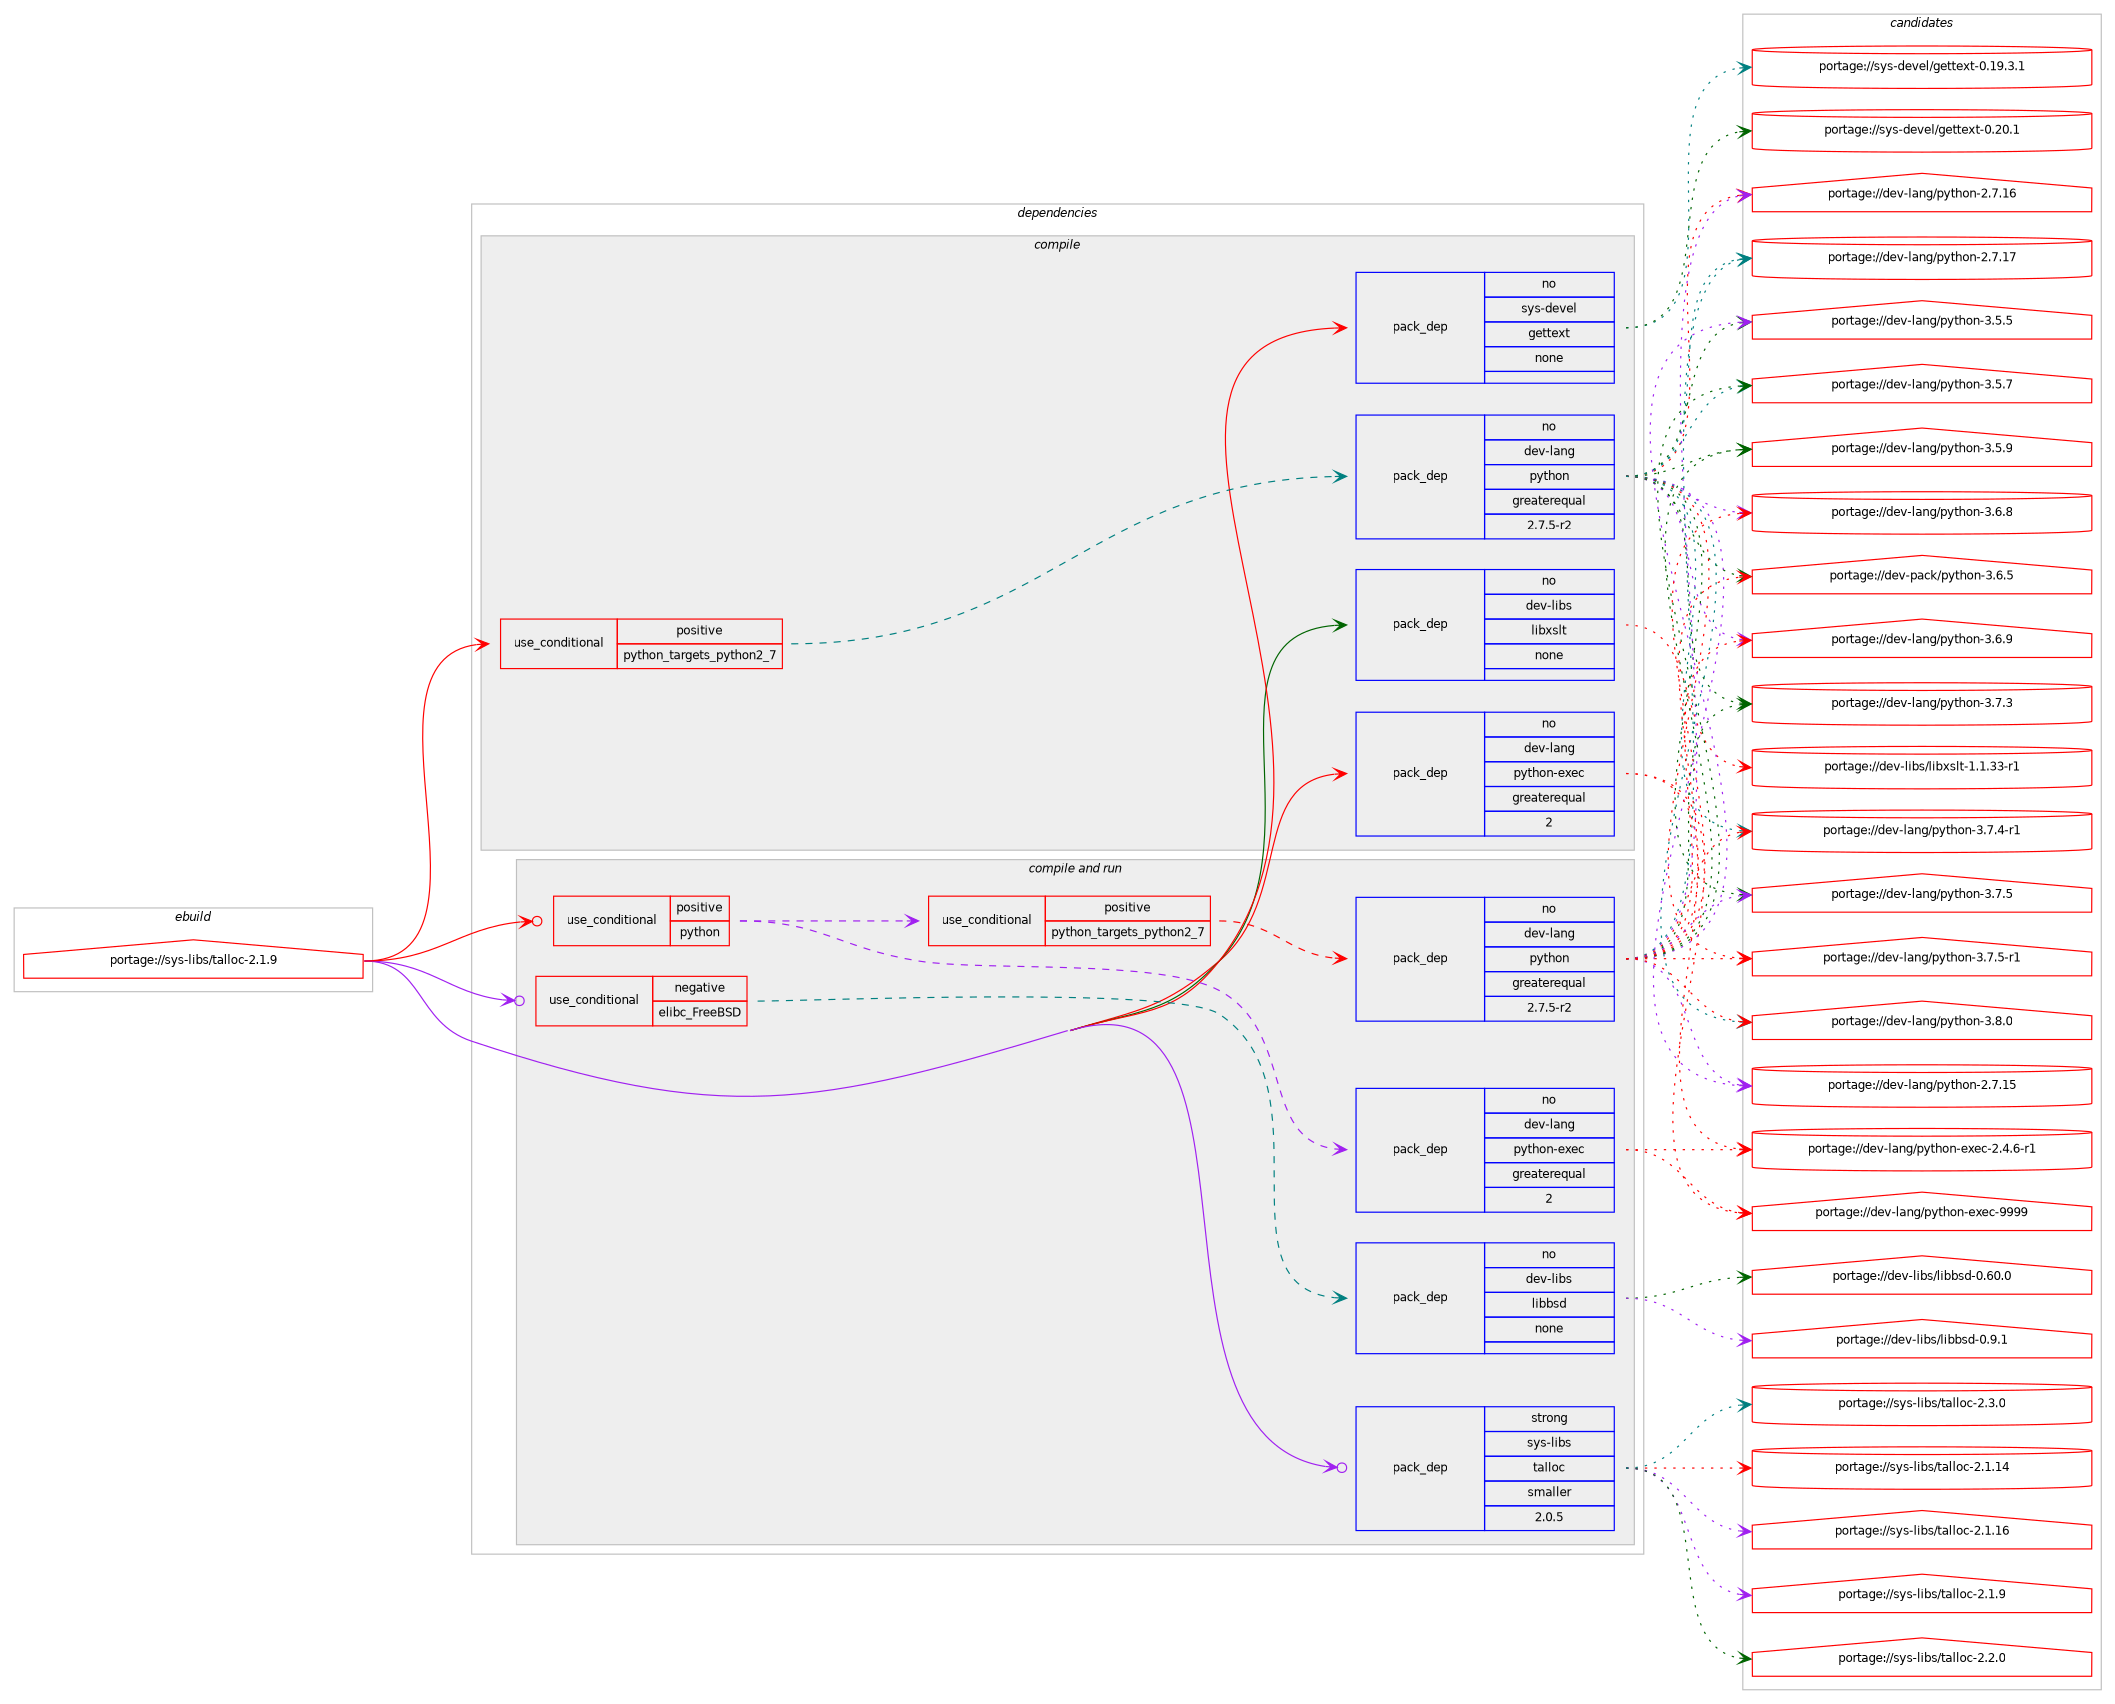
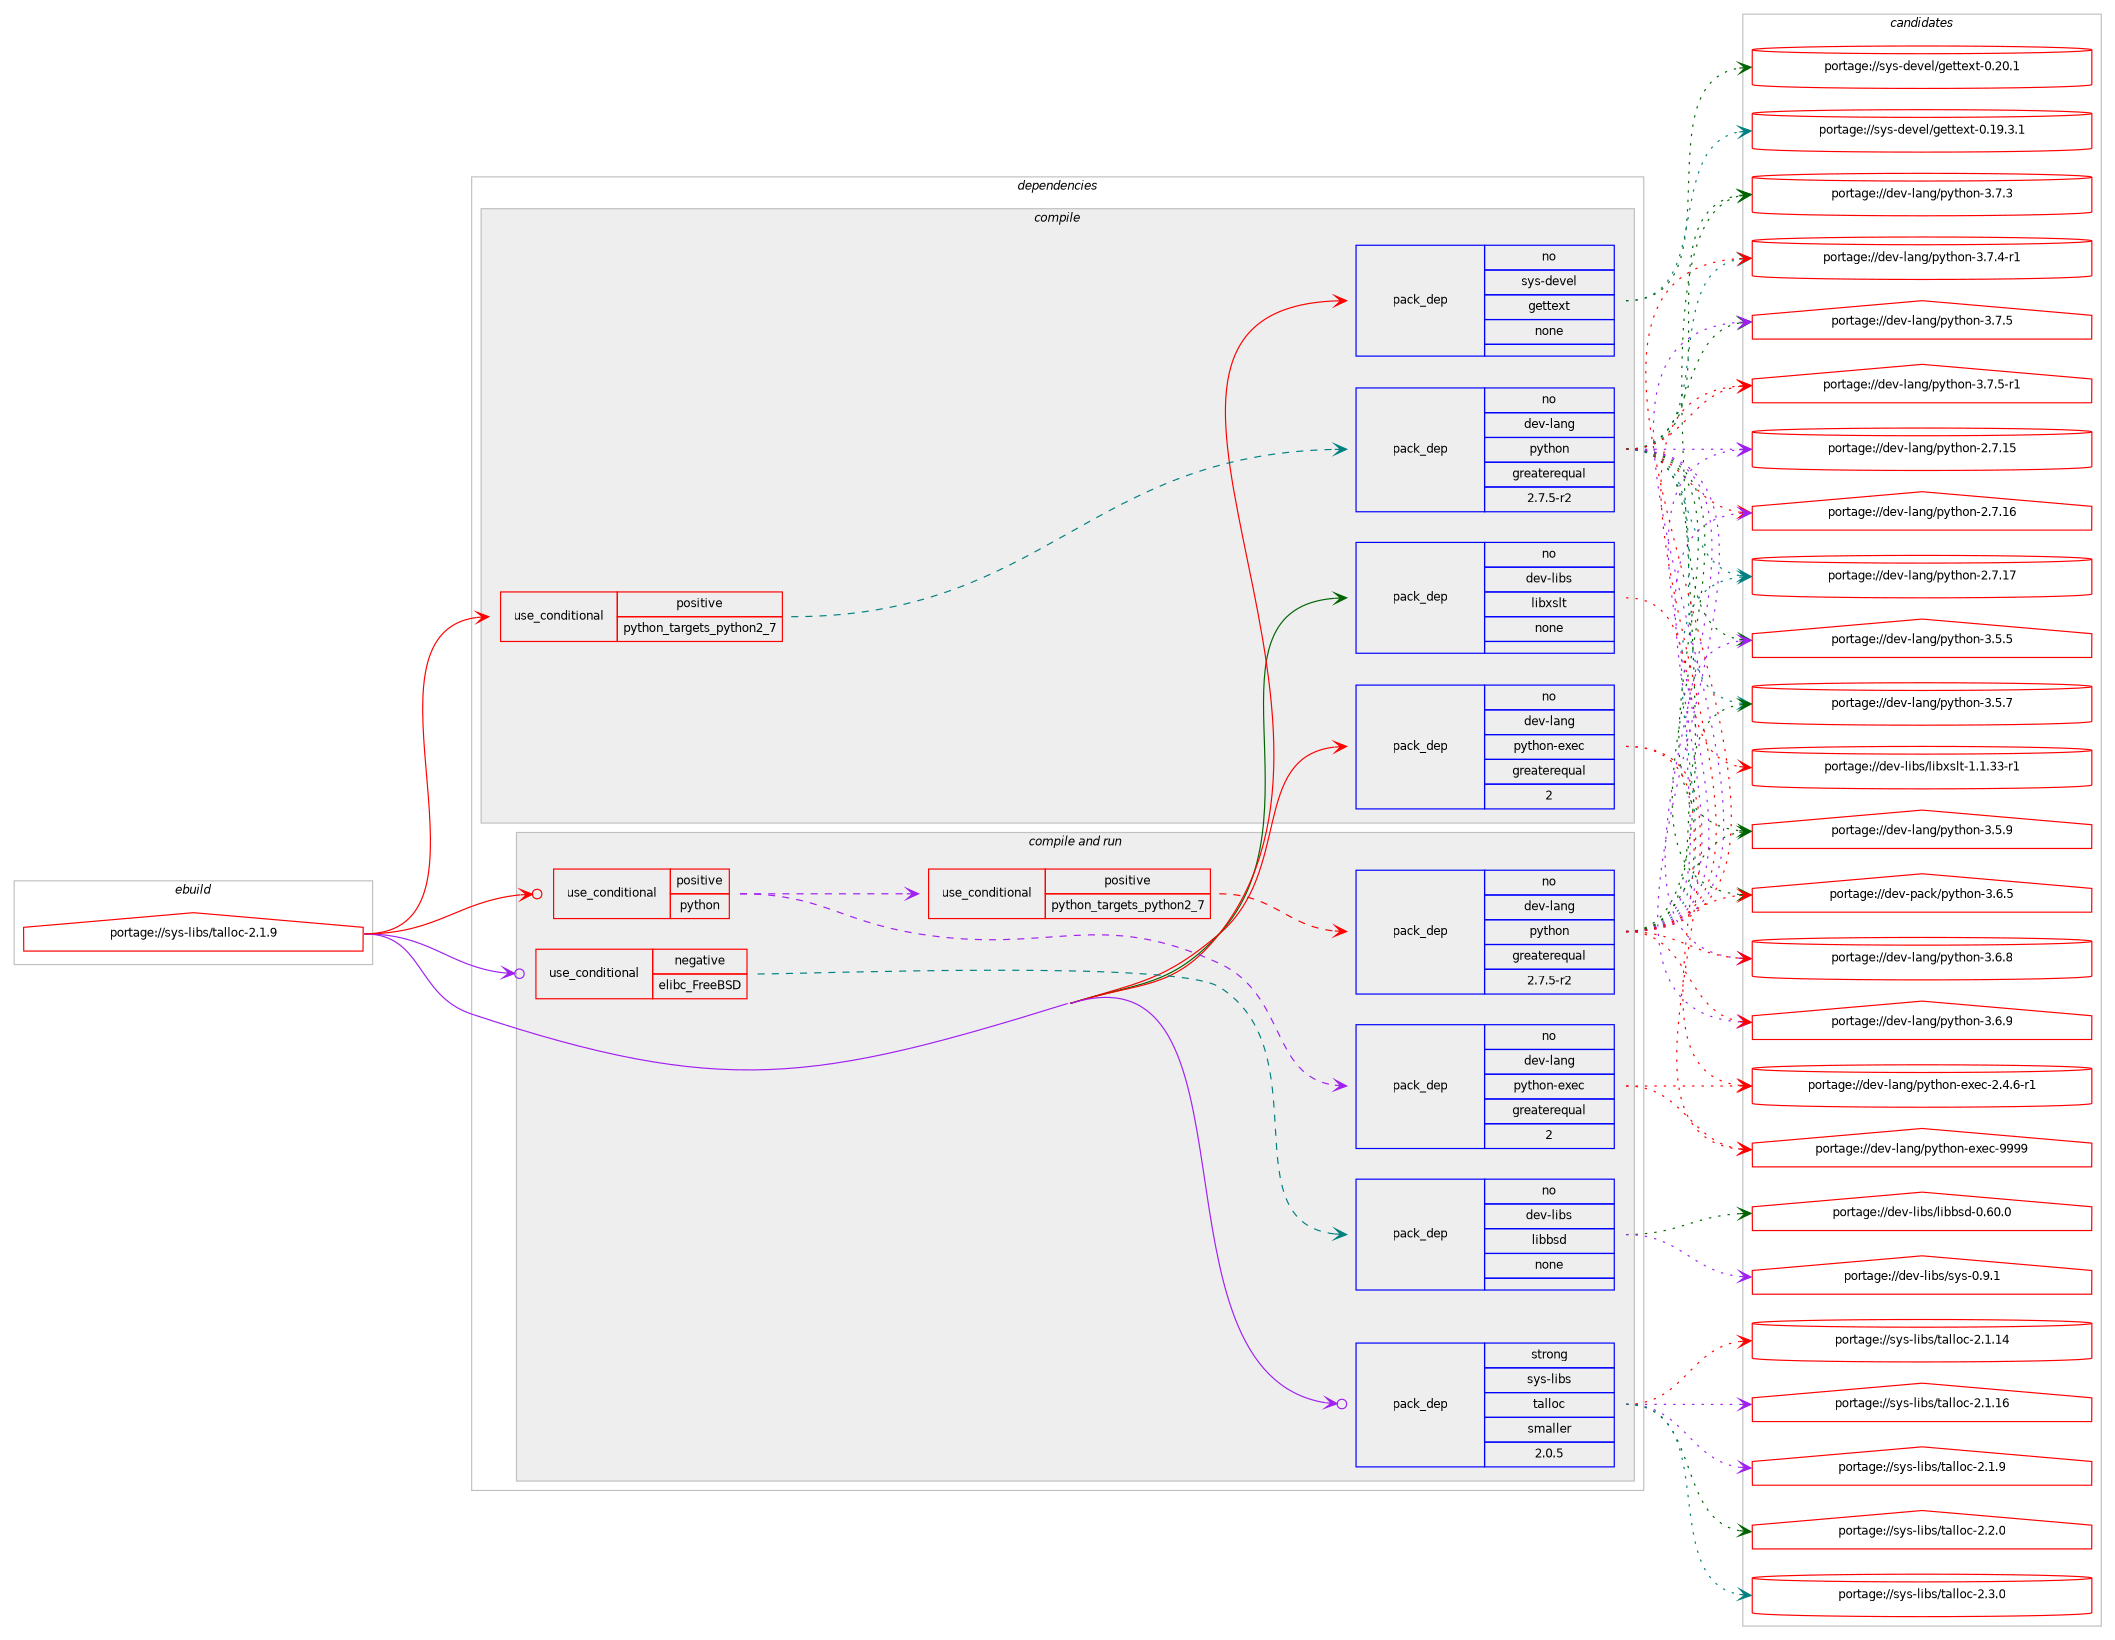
node "portage://dev-lang/python-3.5.7": shape house -> cylinder
node "portage://dev-lang/python-3.8.0": removed
node "portage://dev-libs/libbsd-0.9.1": label "portage://dev-libs/libbsd-0.9.1" -> "portage://dev-libs/sys-0.9.1"
